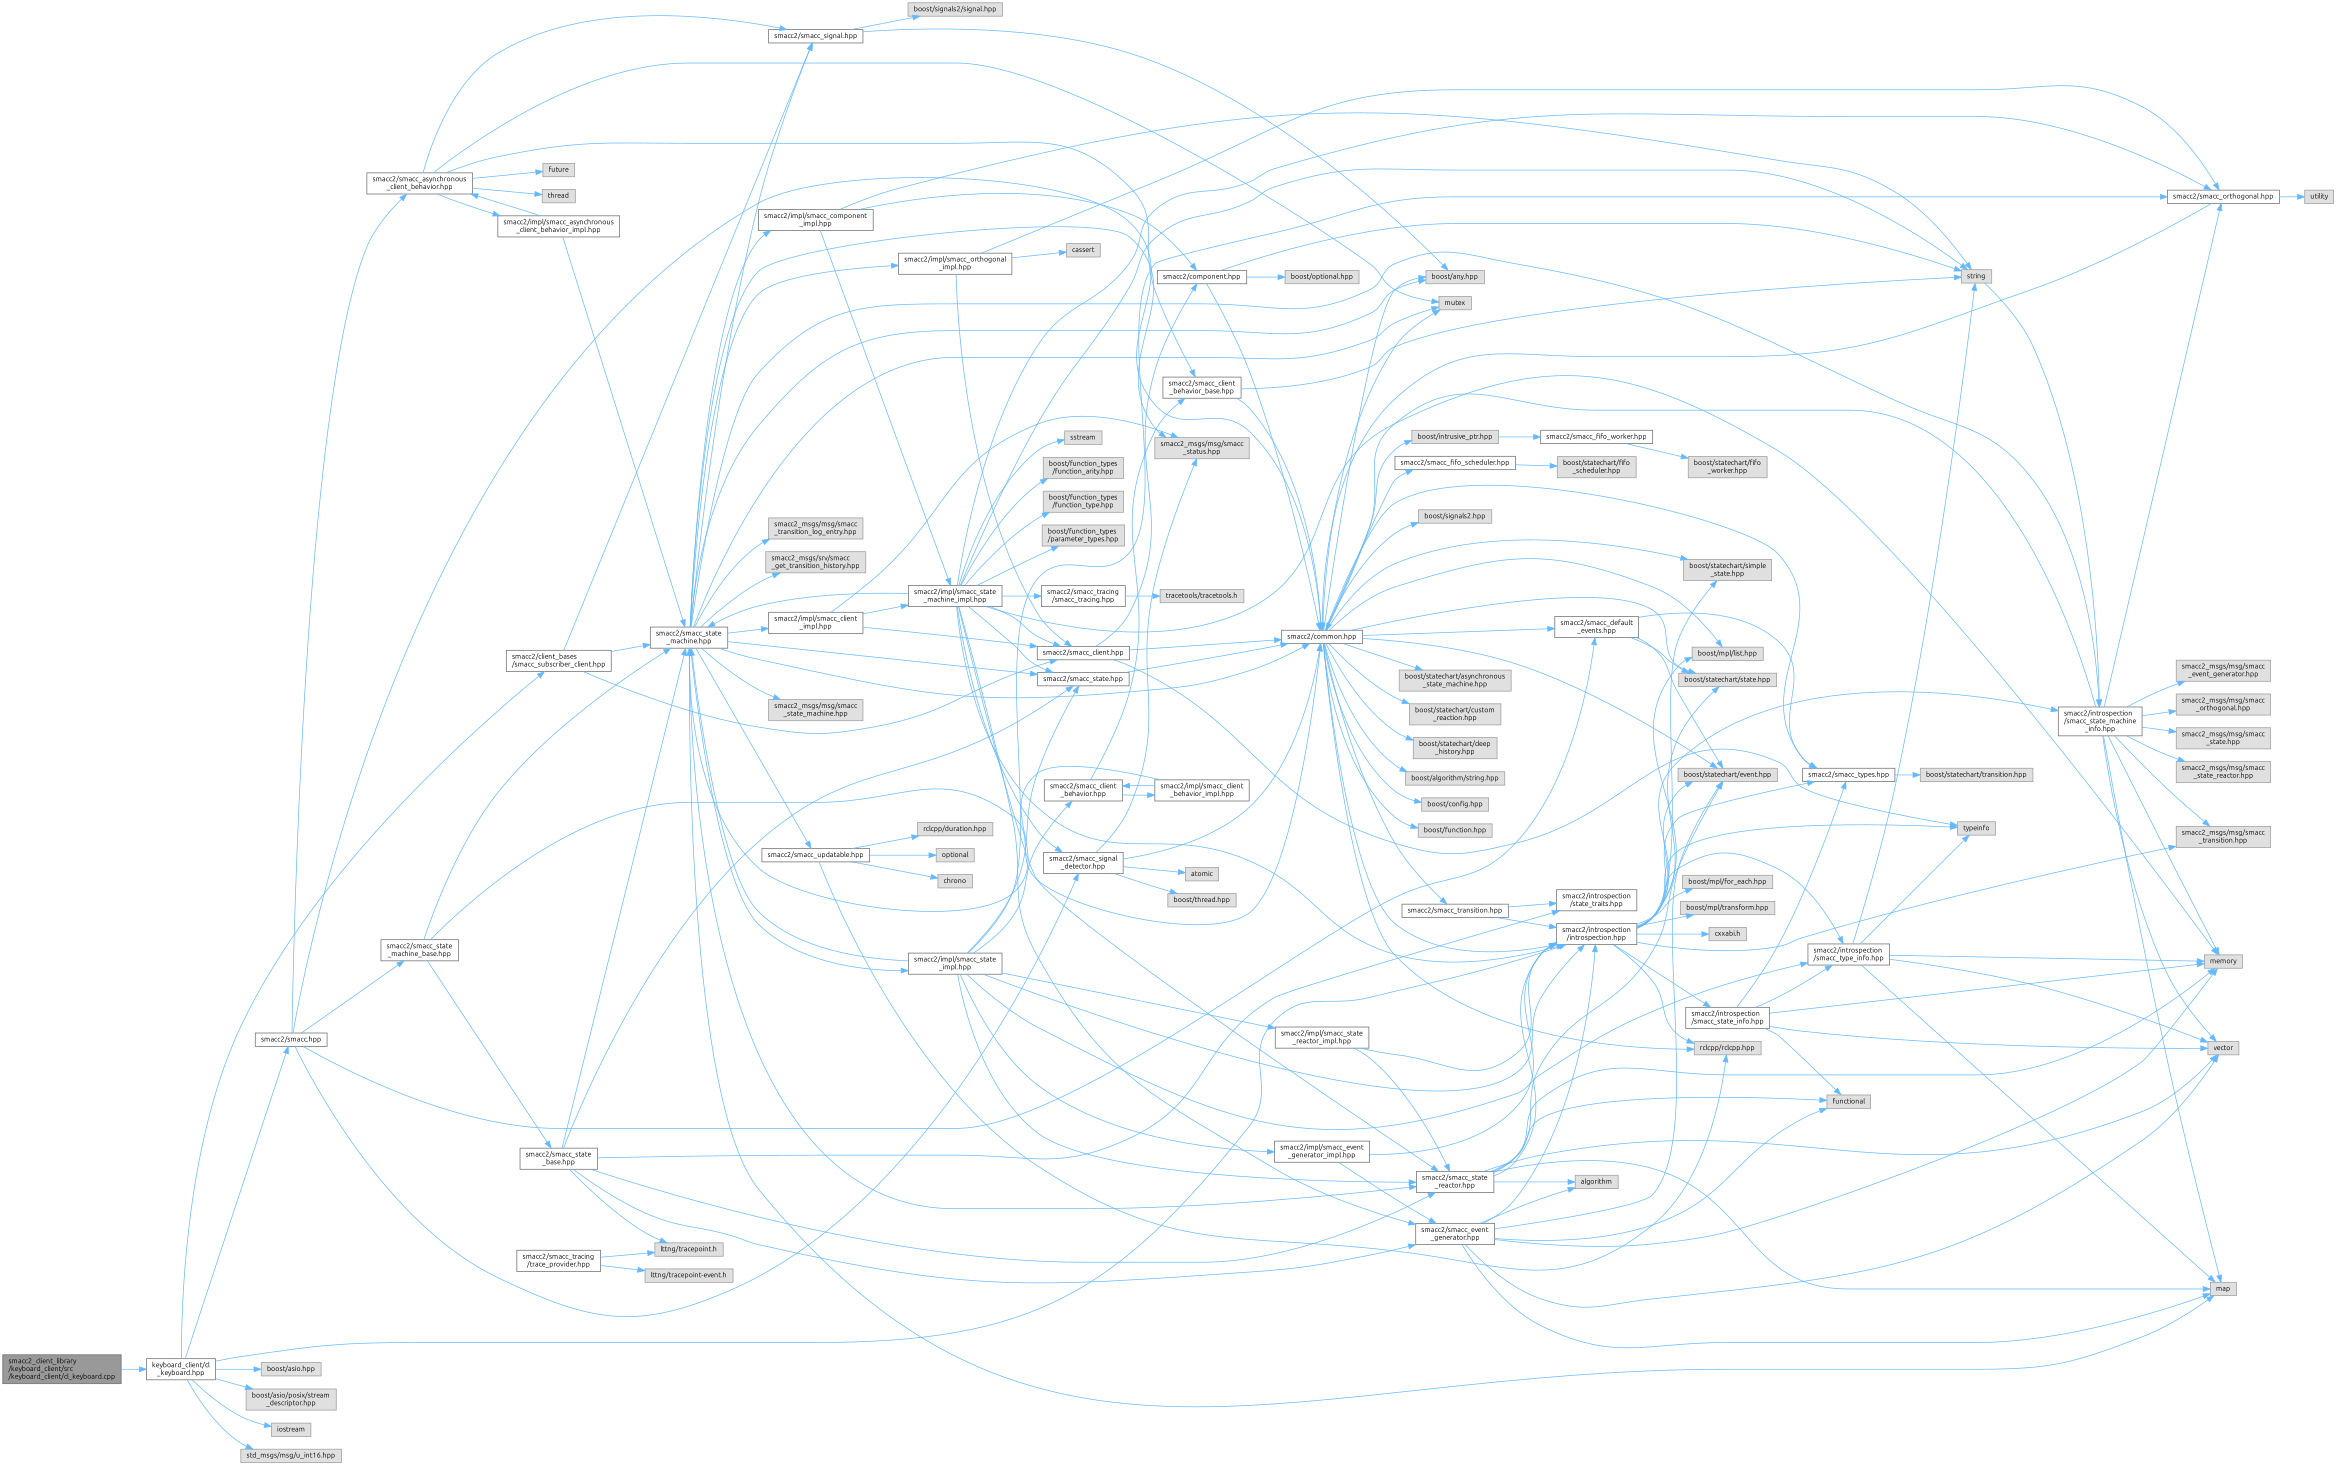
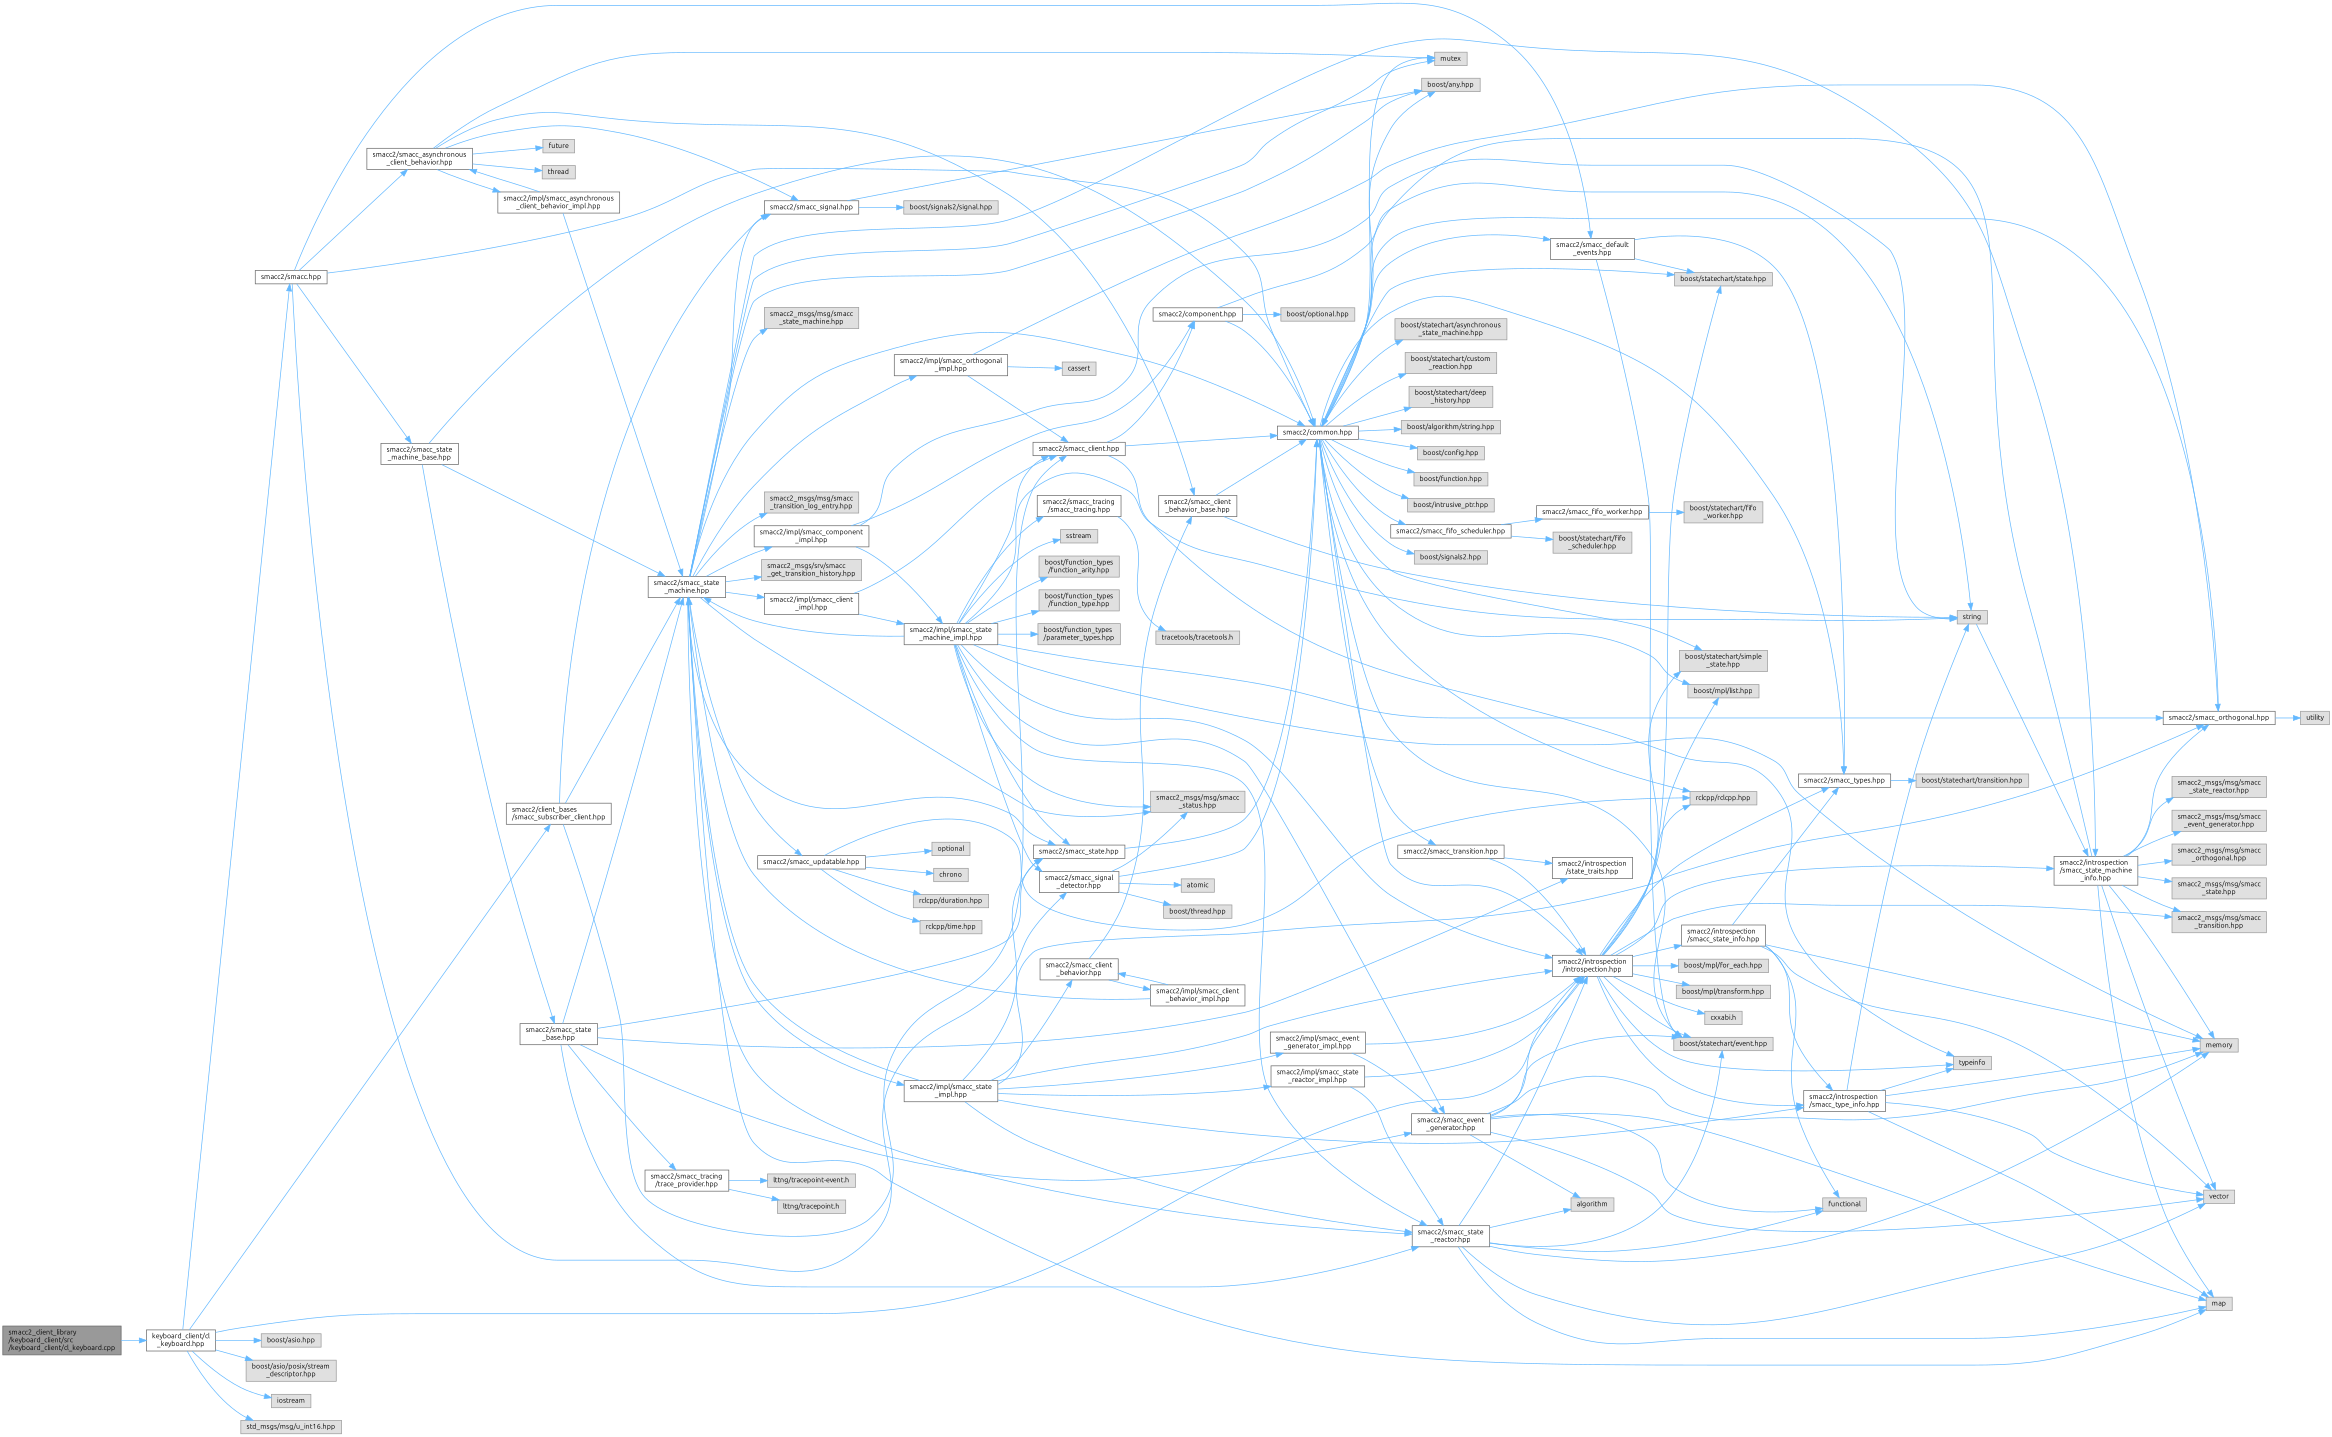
edge "boost/intrusive_ptr.hpp" -> "smacc2/smacc_fifo_worker.hpp": now "smacc2/smacc_fifo_scheduler.hpp" -> "smacc2/smacc_fifo_worker.hpp"
edge "smacc2/impl/smacc_client _impl.hpp" -> "smacc2_msgs/msg/smacc _status.hpp": now "smacc2/impl/smacc_state _machine_impl.hpp" -> "smacc2_msgs/msg/smacc _status.hpp"
node "rclcpp/time.hpp": added
edge "smacc2/smacc_state _base.hpp" -> "lttng/tracepoint.h": now "smacc2/smacc_state _base.hpp" -> "smacc2/smacc_tracing /trace_provider.hpp"
